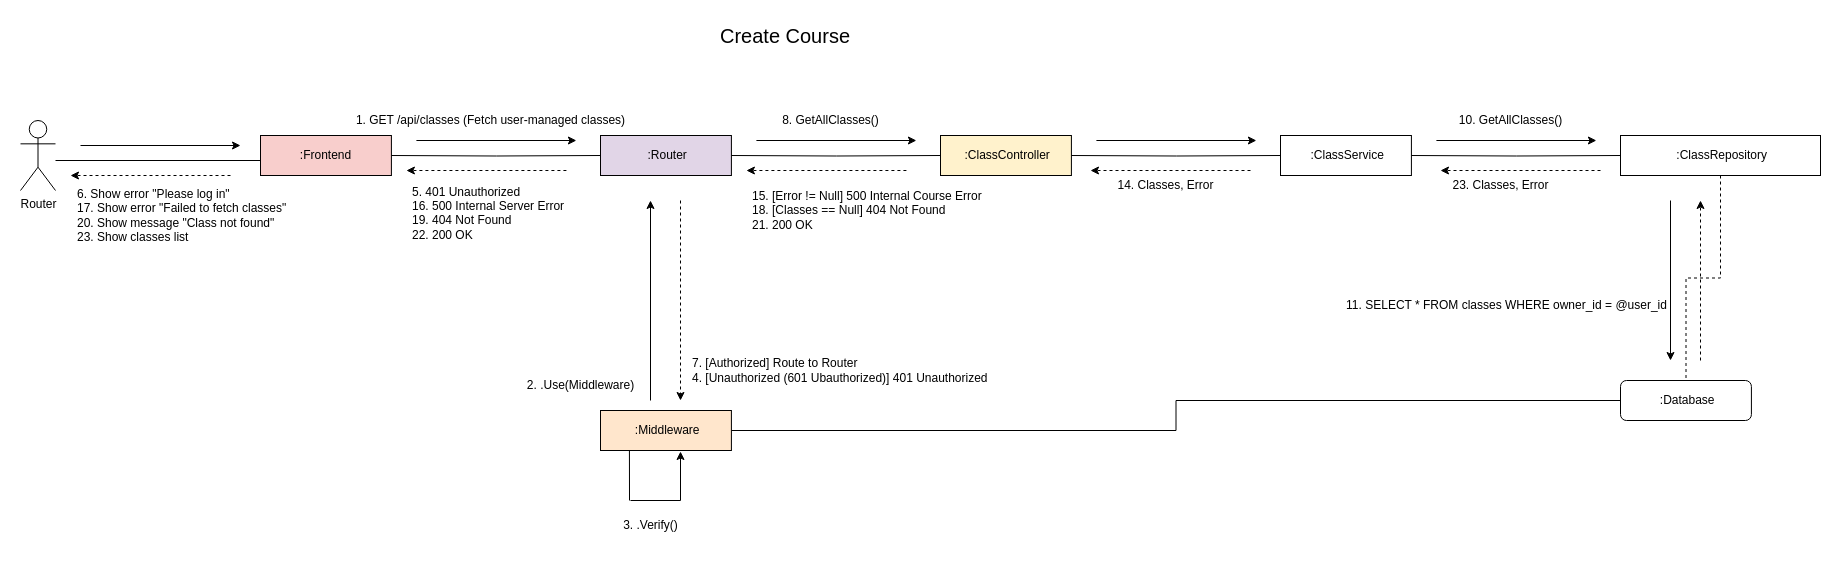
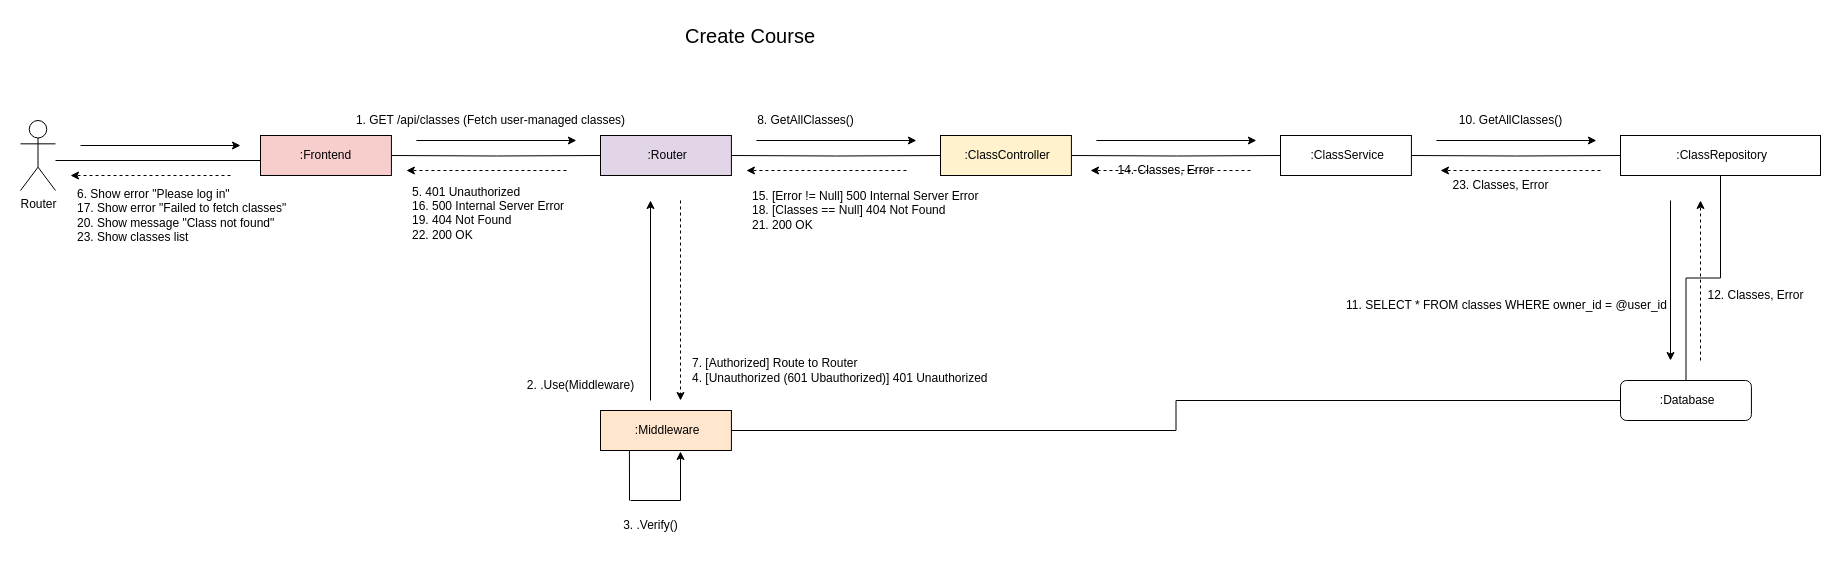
node "Create Course": moved (786, 36) -> (751, 36)
node "8. GetAllClasses()": moved (831, 121) -> (806, 121)
node "14. Classes, Error": moved (1166, 186) -> (1166, 171)
node "15. [Error != Null] 500 Internal Course Error 18. [Classes == Null] 404 Not Found 21. 200 OK": label "15. [Error != Null] 500 Internal Course Error 18. [Classes == Null] 404 Not Found 21. 200 OK" -> "15. [Error != Null] 500 Internal Server Error 18. [Classes == Null] 404 Not Found 21. 200 OK"
edge ":ClassRepository" -- ":Database": style dashed -> solid
node "12. Classes, Error": added
